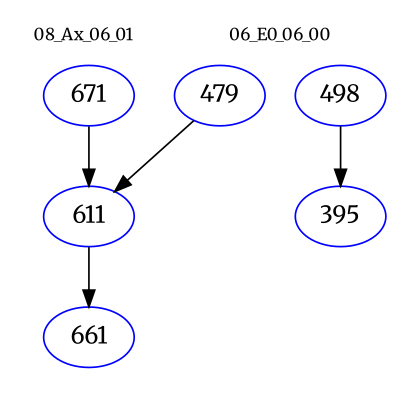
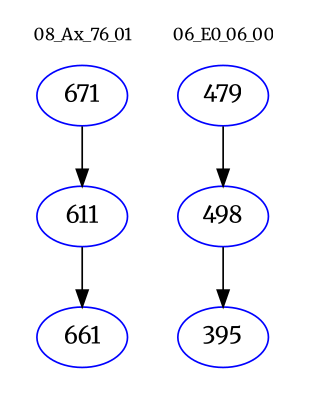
cluster "08_Ax_06_01": label "08_Ax_06_01" -> "08_Ax_76_01"
edge "479" -> "611": now "479" -> "498"
